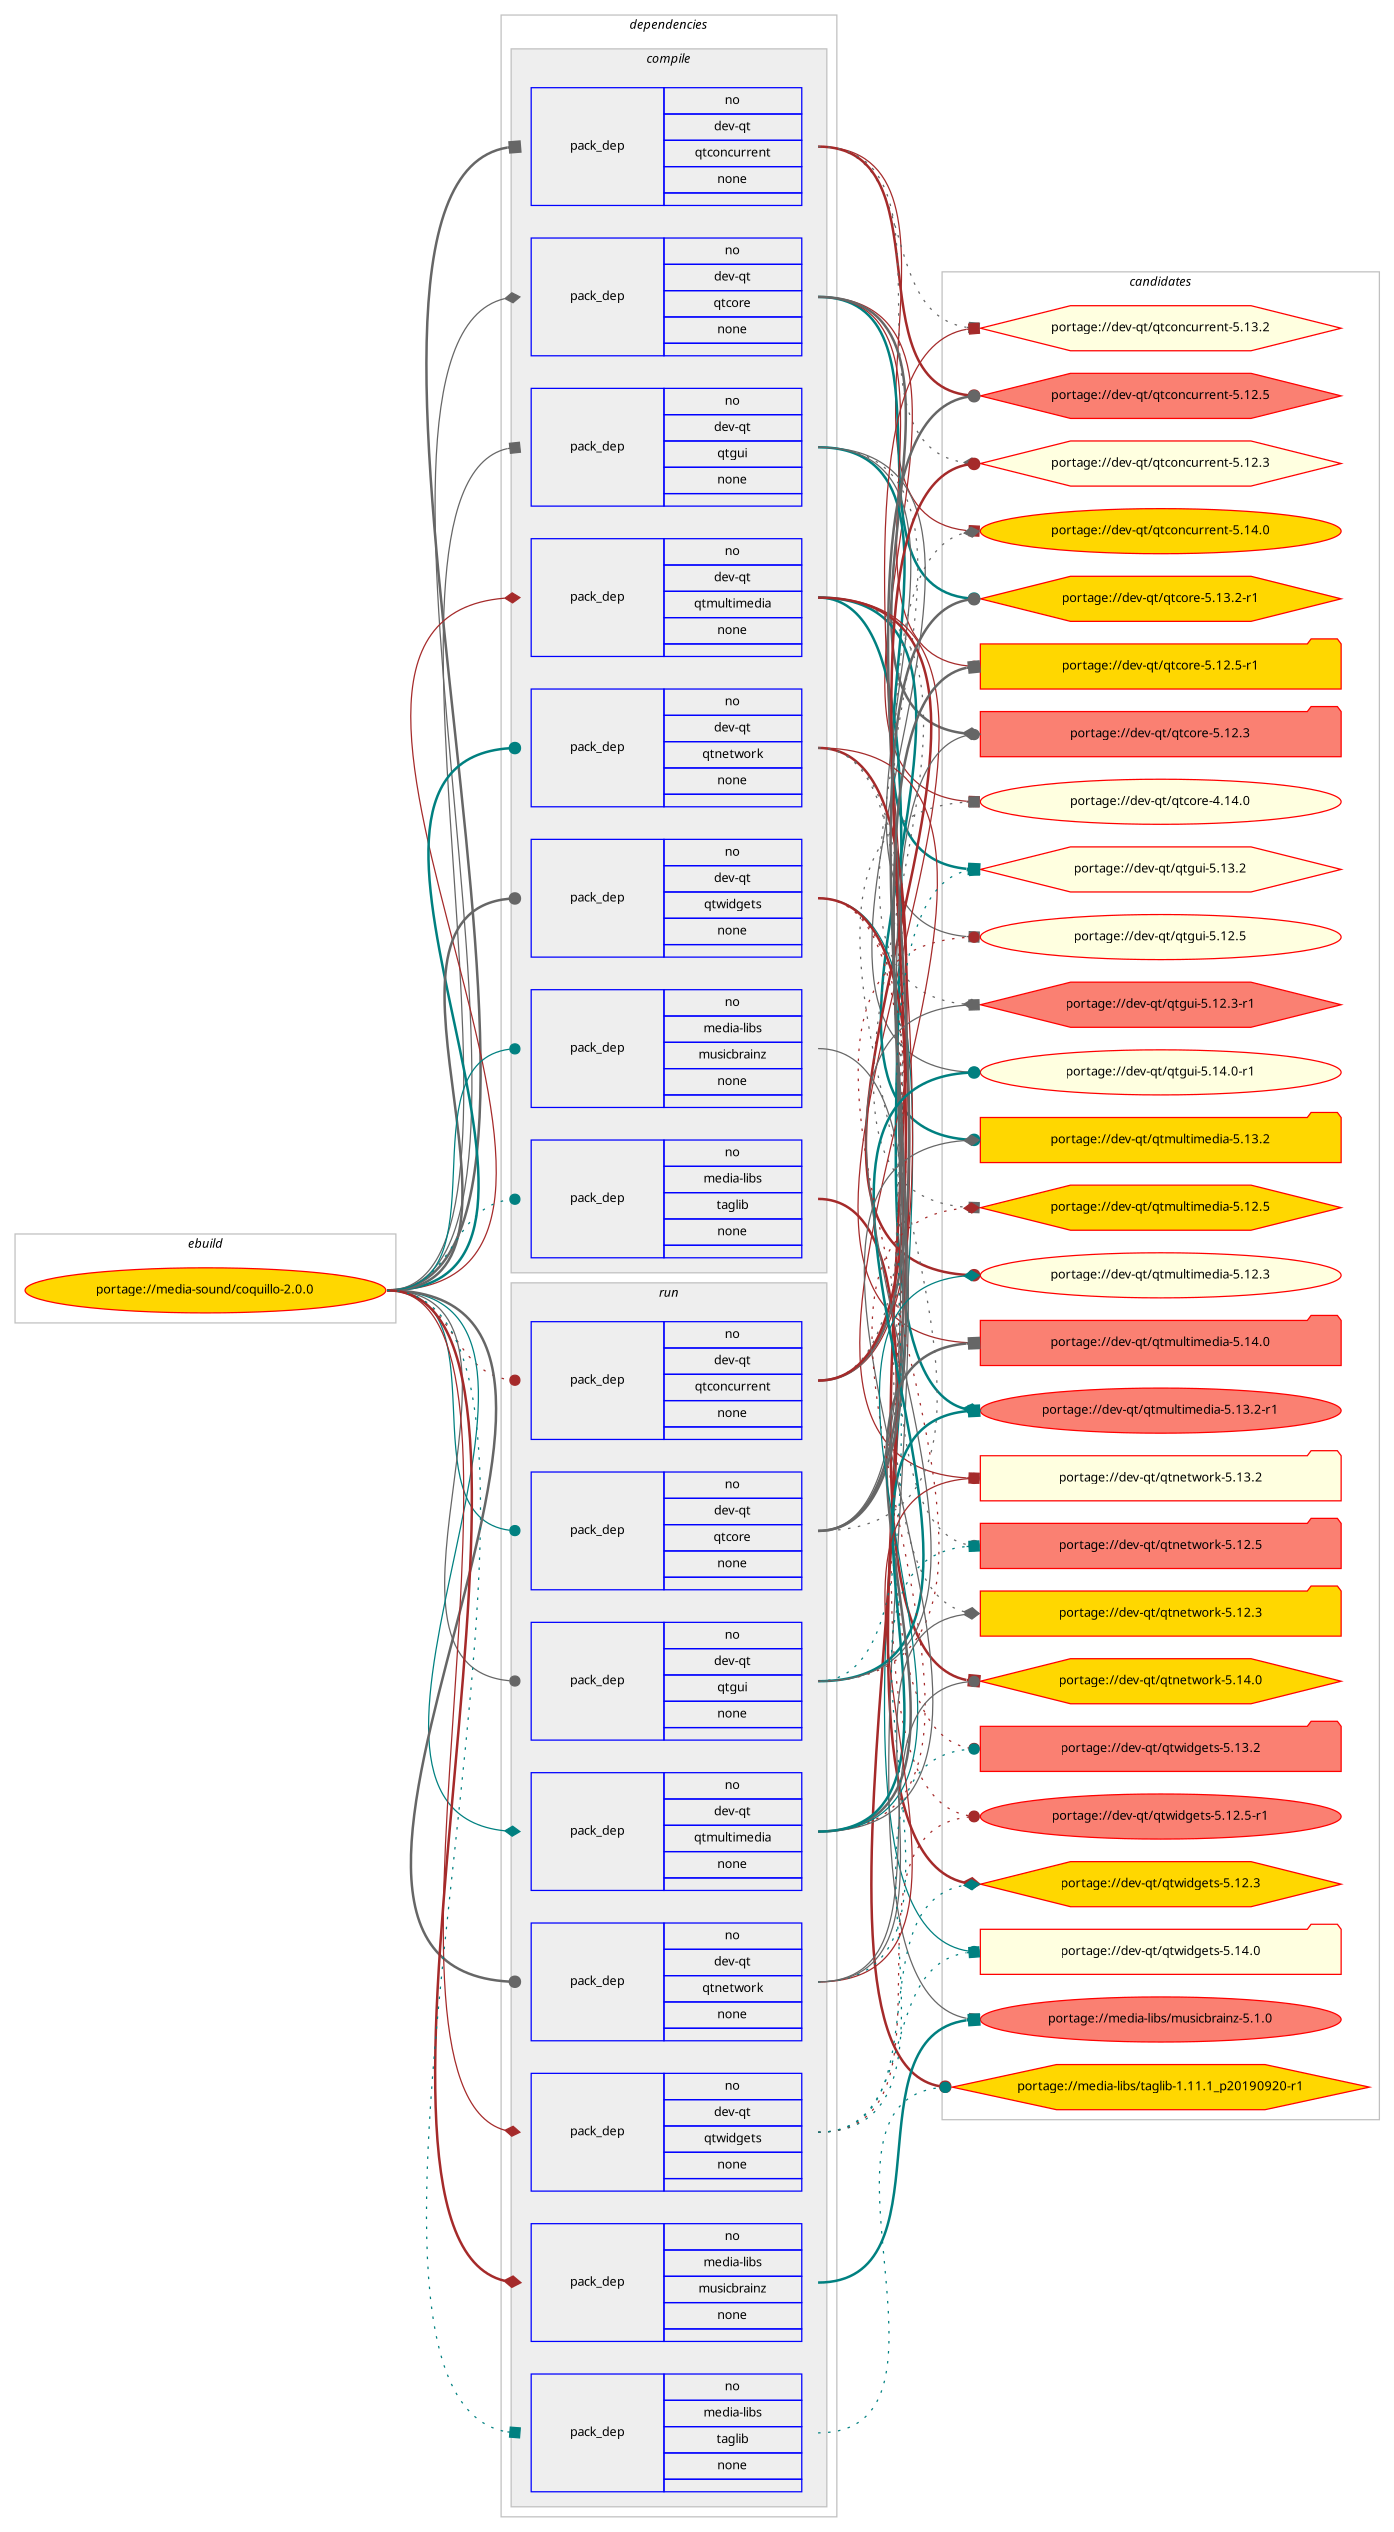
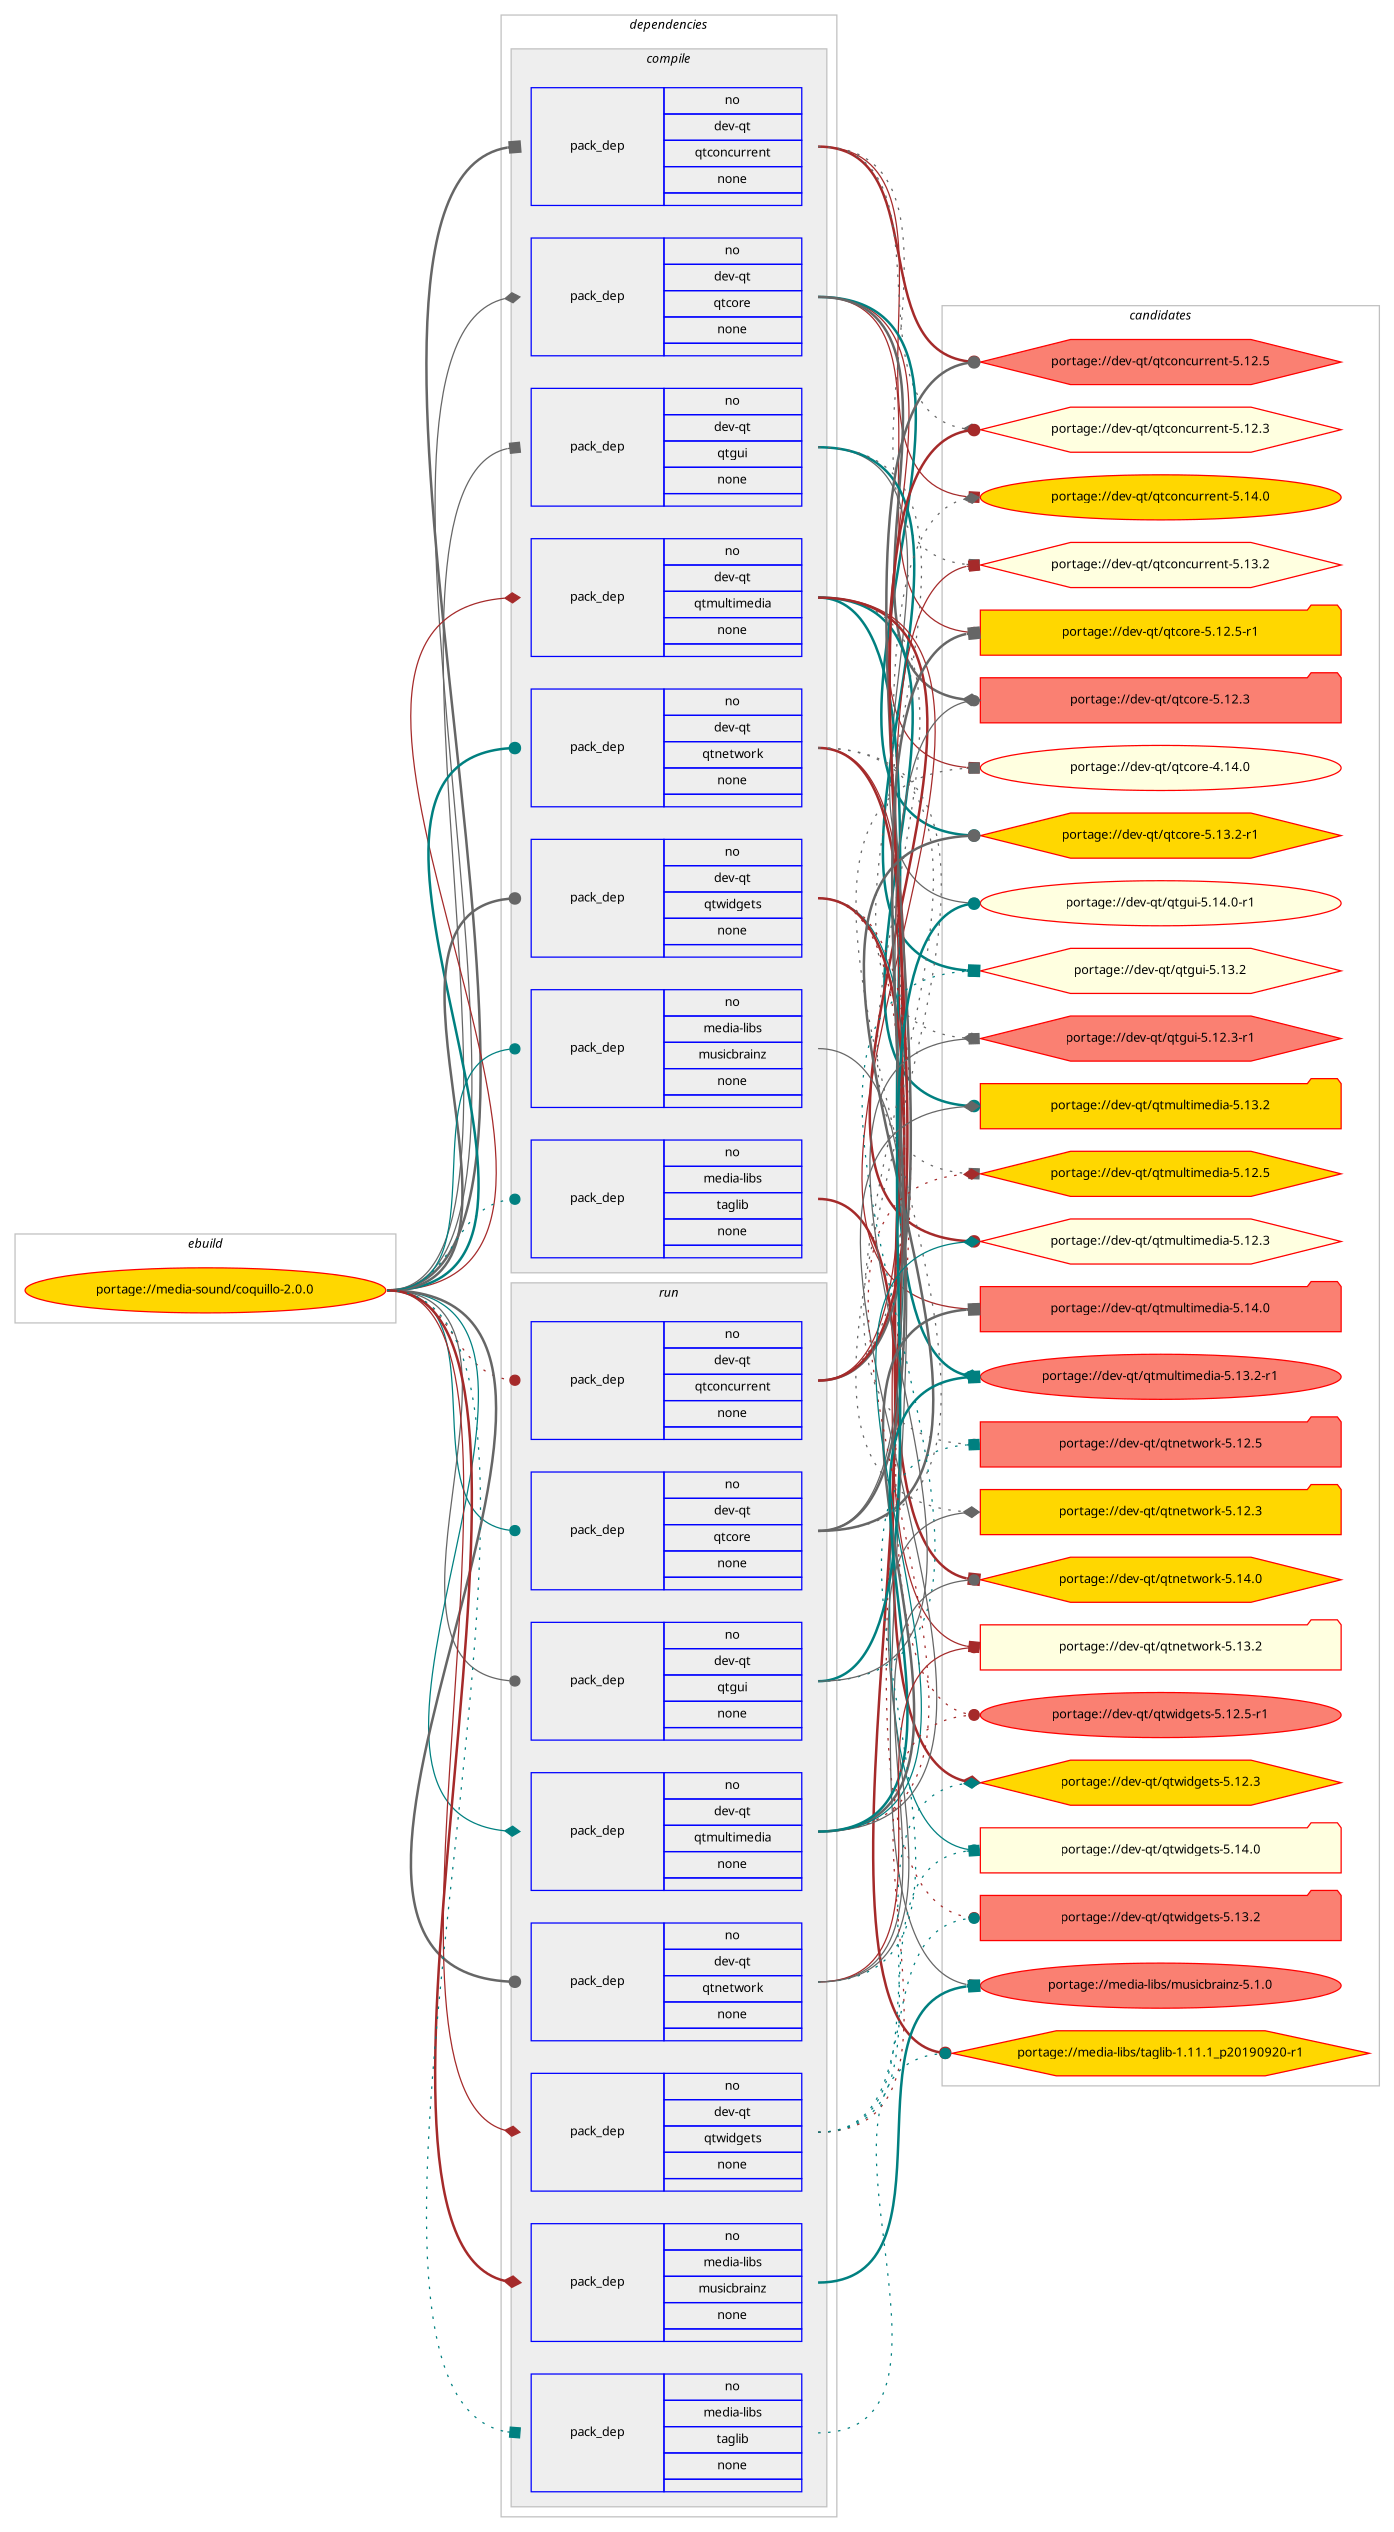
node "portage://dev-qt/qtgui-5.12.5": removed
node "portage://dev-qt/qtmultimedia-5.12.3": shape ellipse -> hexagon
